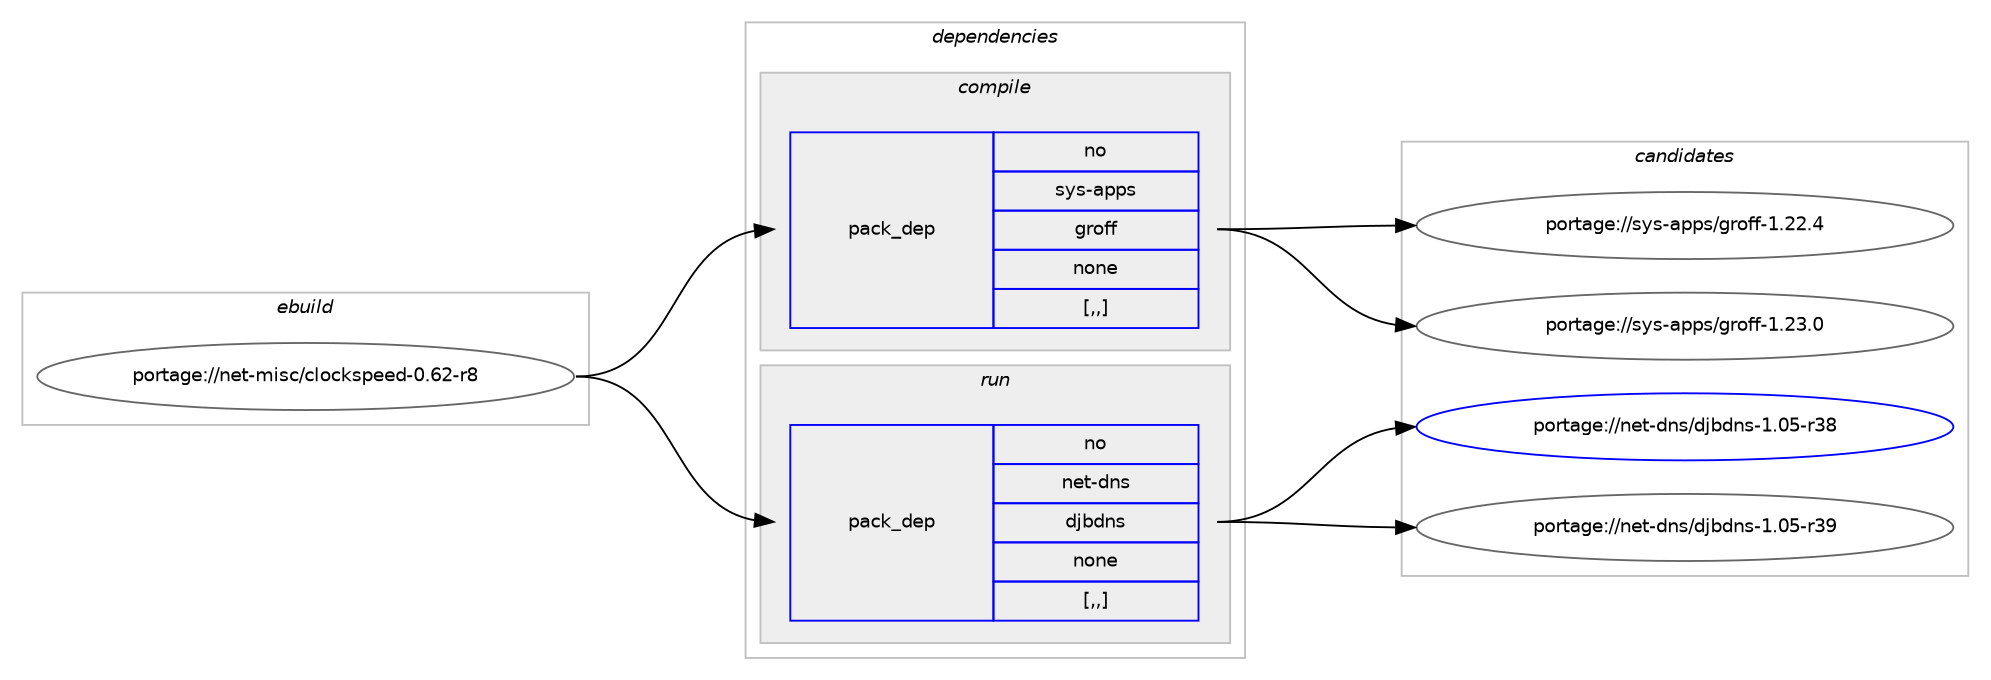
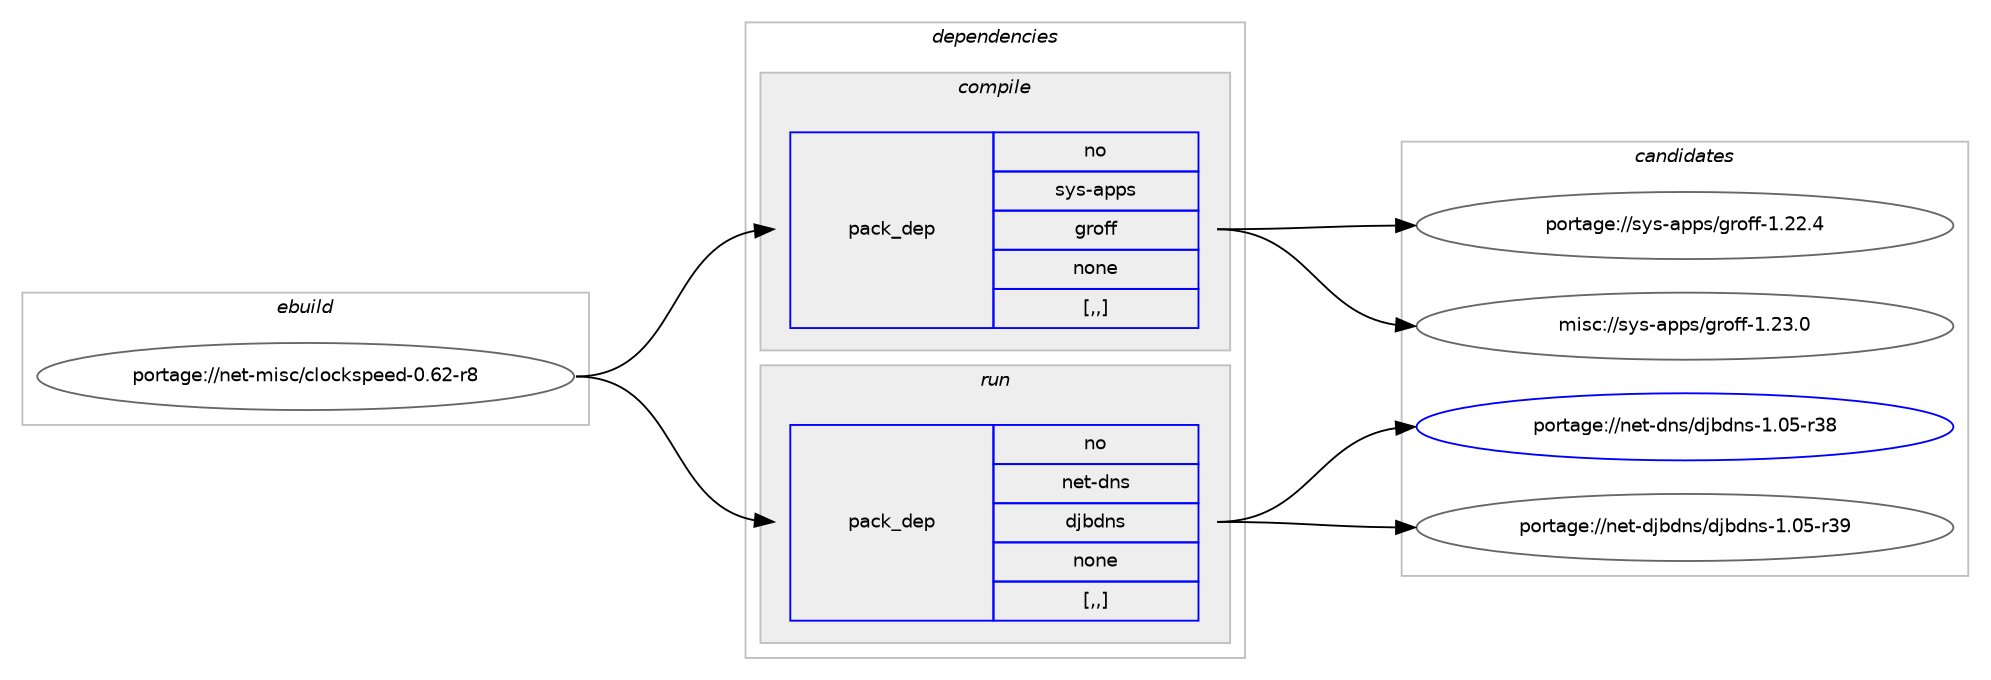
node "portage://sys-apps/groff-1.23.0": label "portage://sys-apps/groff-1.23.0" -> "misc://sys-apps/groff-1.23.0"
node "portage://net-dns/djbdns-1.05-r39": label "portage://net-dns/djbdns-1.05-r39" -> "portage://net-djbdns/djbdns-1.05-r39"
